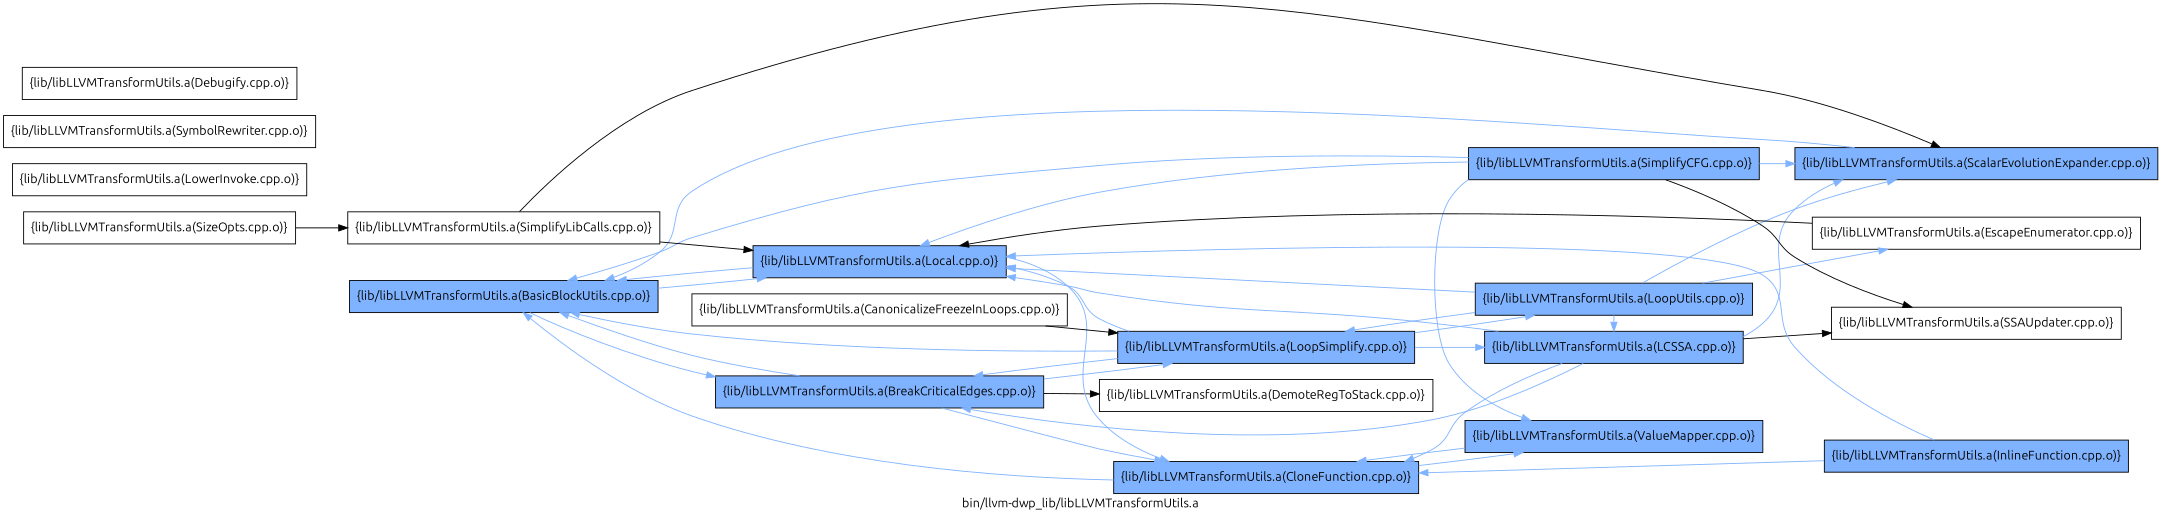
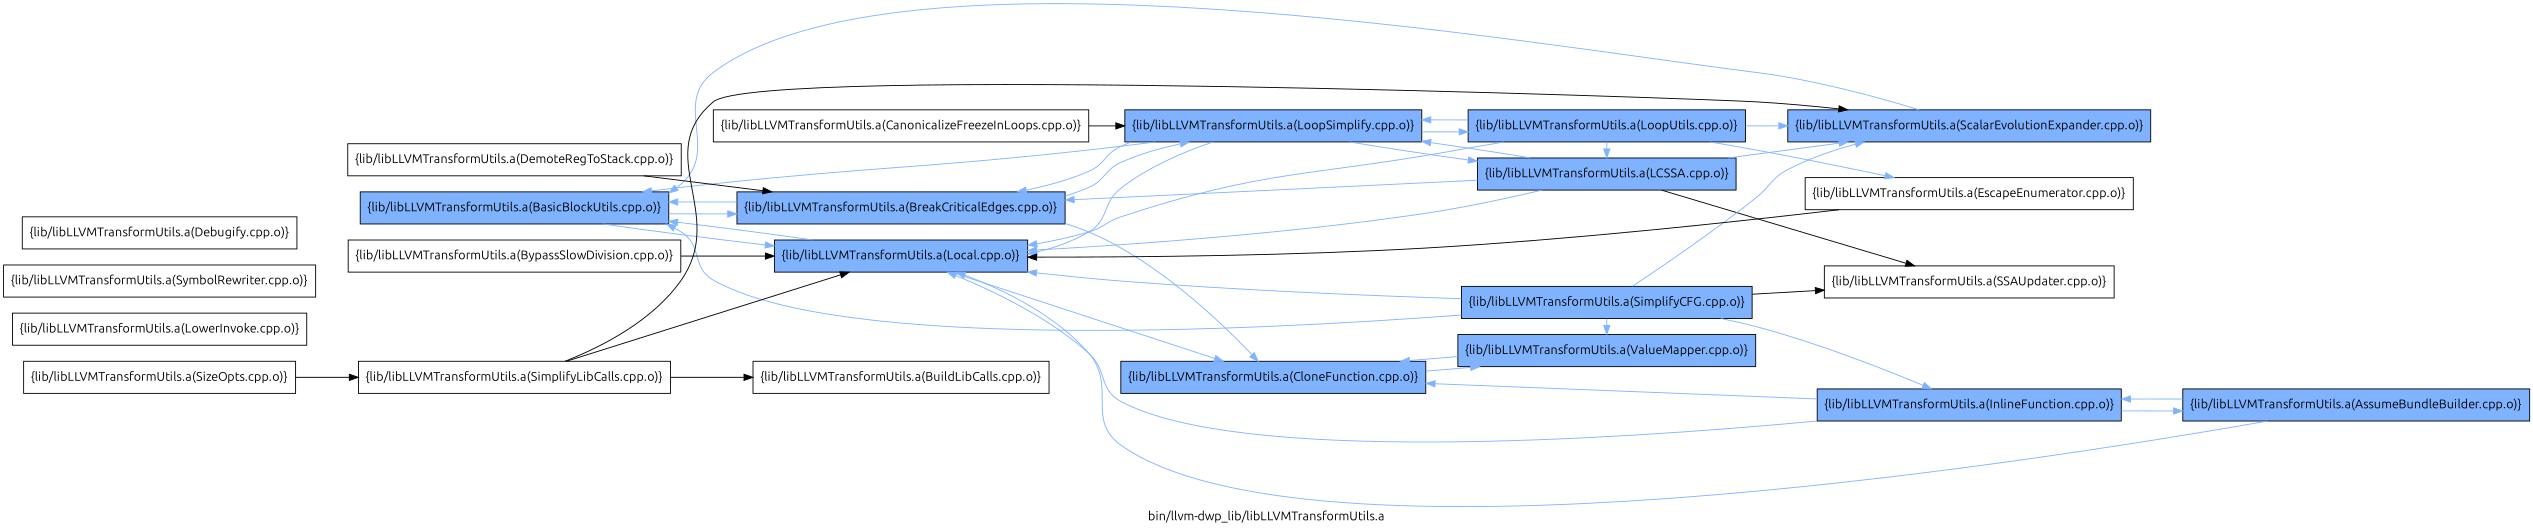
node "{lib/libLLVMTransformUtils.a(BypassSlowDivision.cpp.o)}": added
edge "{lib/libLLVMTransformUtils.a(SimplifyCFG.cpp.o)}" -> "{lib/libLLVMTransformUtils.a(InlineFunction.cpp.o)}": added
node "{lib/libLLVMTransformUtils.a(BuildLibCalls.cpp.o)}": added
edge "{lib/libLLVMTransformUtils.a(BreakCriticalEdges.cpp.o)}" -> "{lib/libLLVMTransformUtils.a(DemoteRegToStack.cpp.o)}": reversed
edge "{lib/libLLVMTransformUtils.a(LCSSA.cpp.o)}" -> "{lib/libLLVMTransformUtils.a(CloneFunction.cpp.o)}": now "{lib/libLLVMTransformUtils.a(LCSSA.cpp.o)}" -> "{lib/libLLVMTransformUtils.a(LoopSimplify.cpp.o)}"
node "{lib/libLLVMTransformUtils.a(AssumeBundleBuilder.cpp.o)}": added
edge "{lib/libLLVMTransformUtils.a(CloneFunction.cpp.o)}" -> "{lib/libLLVMTransformUtils.a(BasicBlockUtils.cpp.o)}": removed
